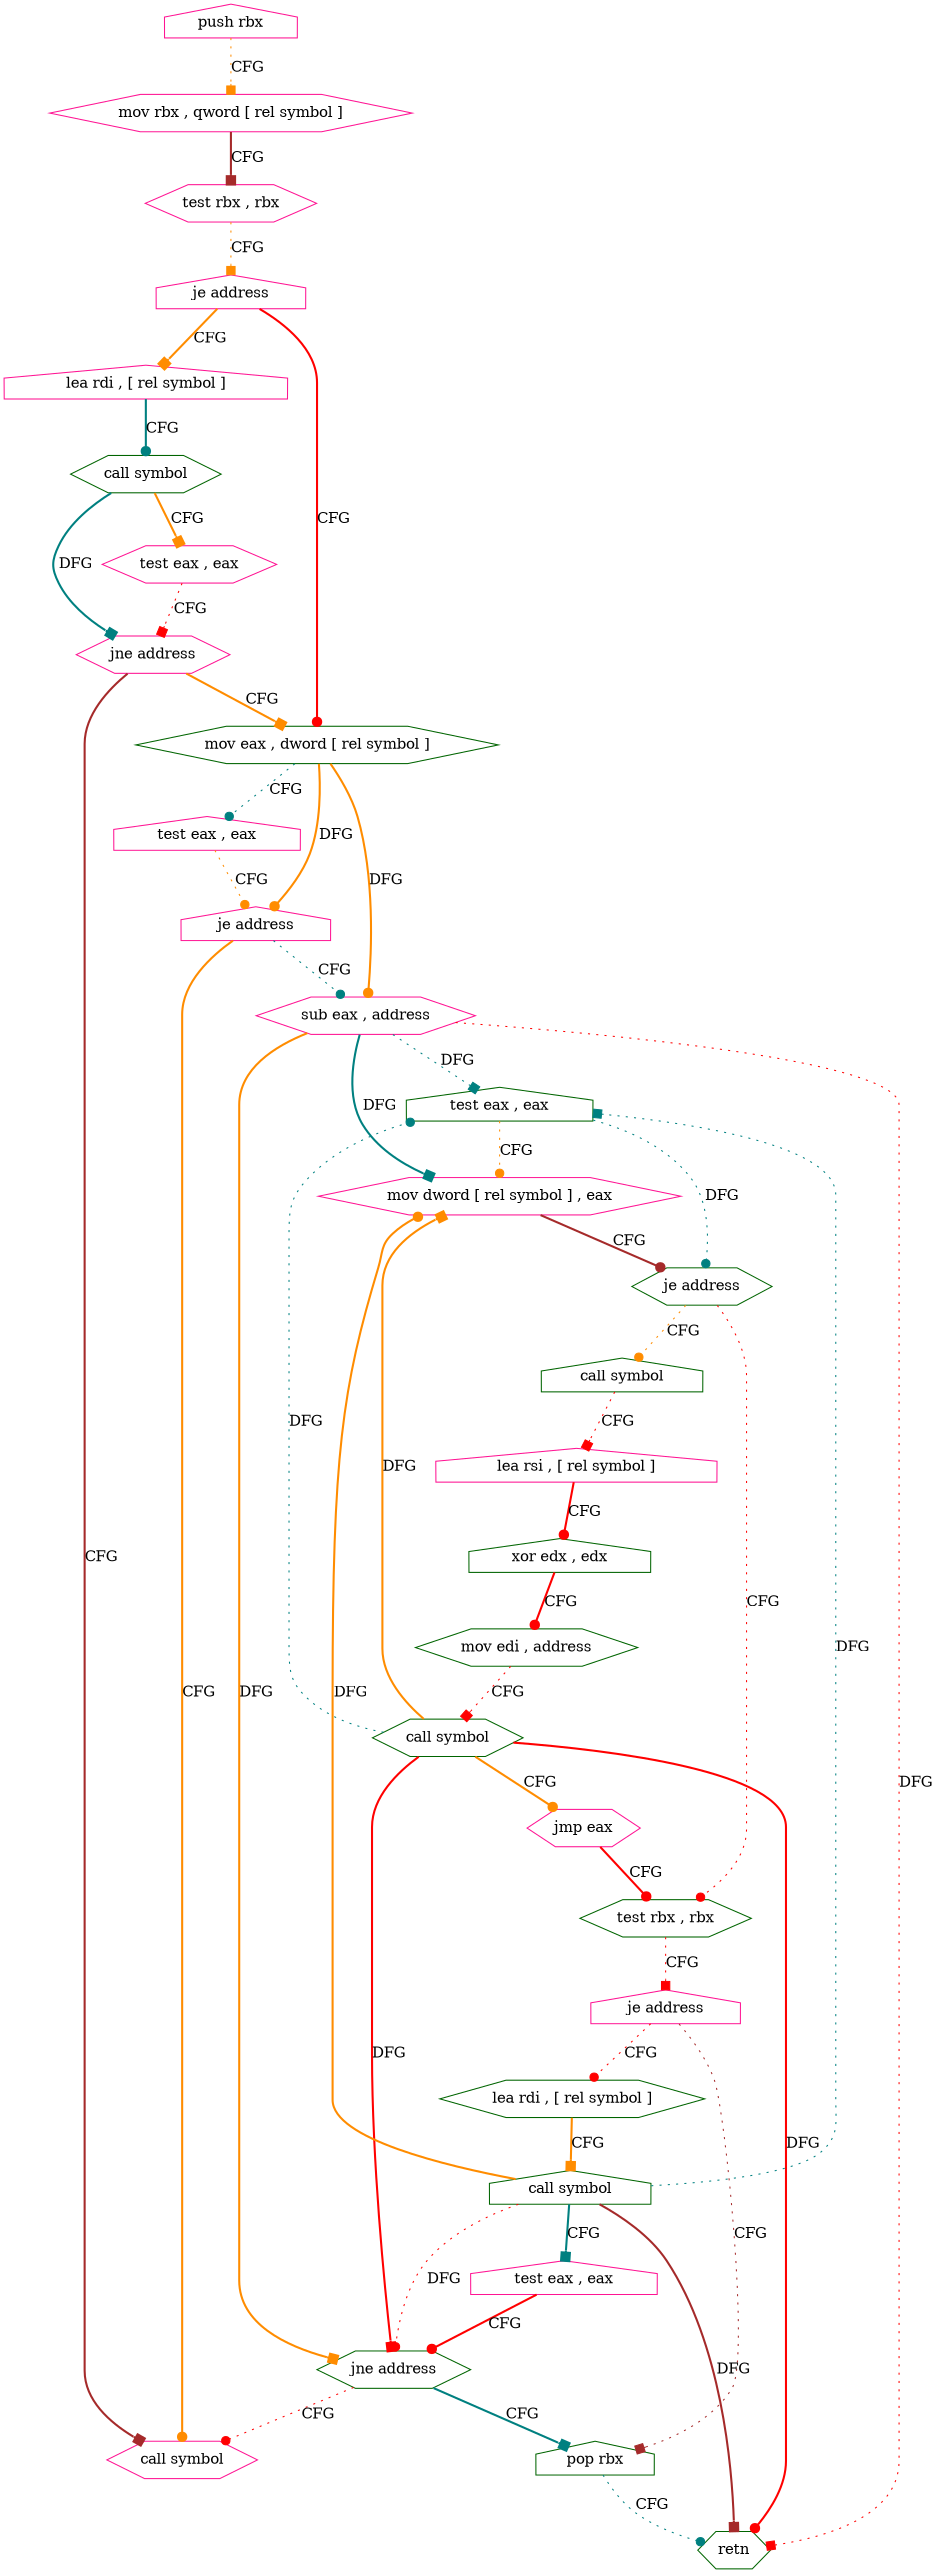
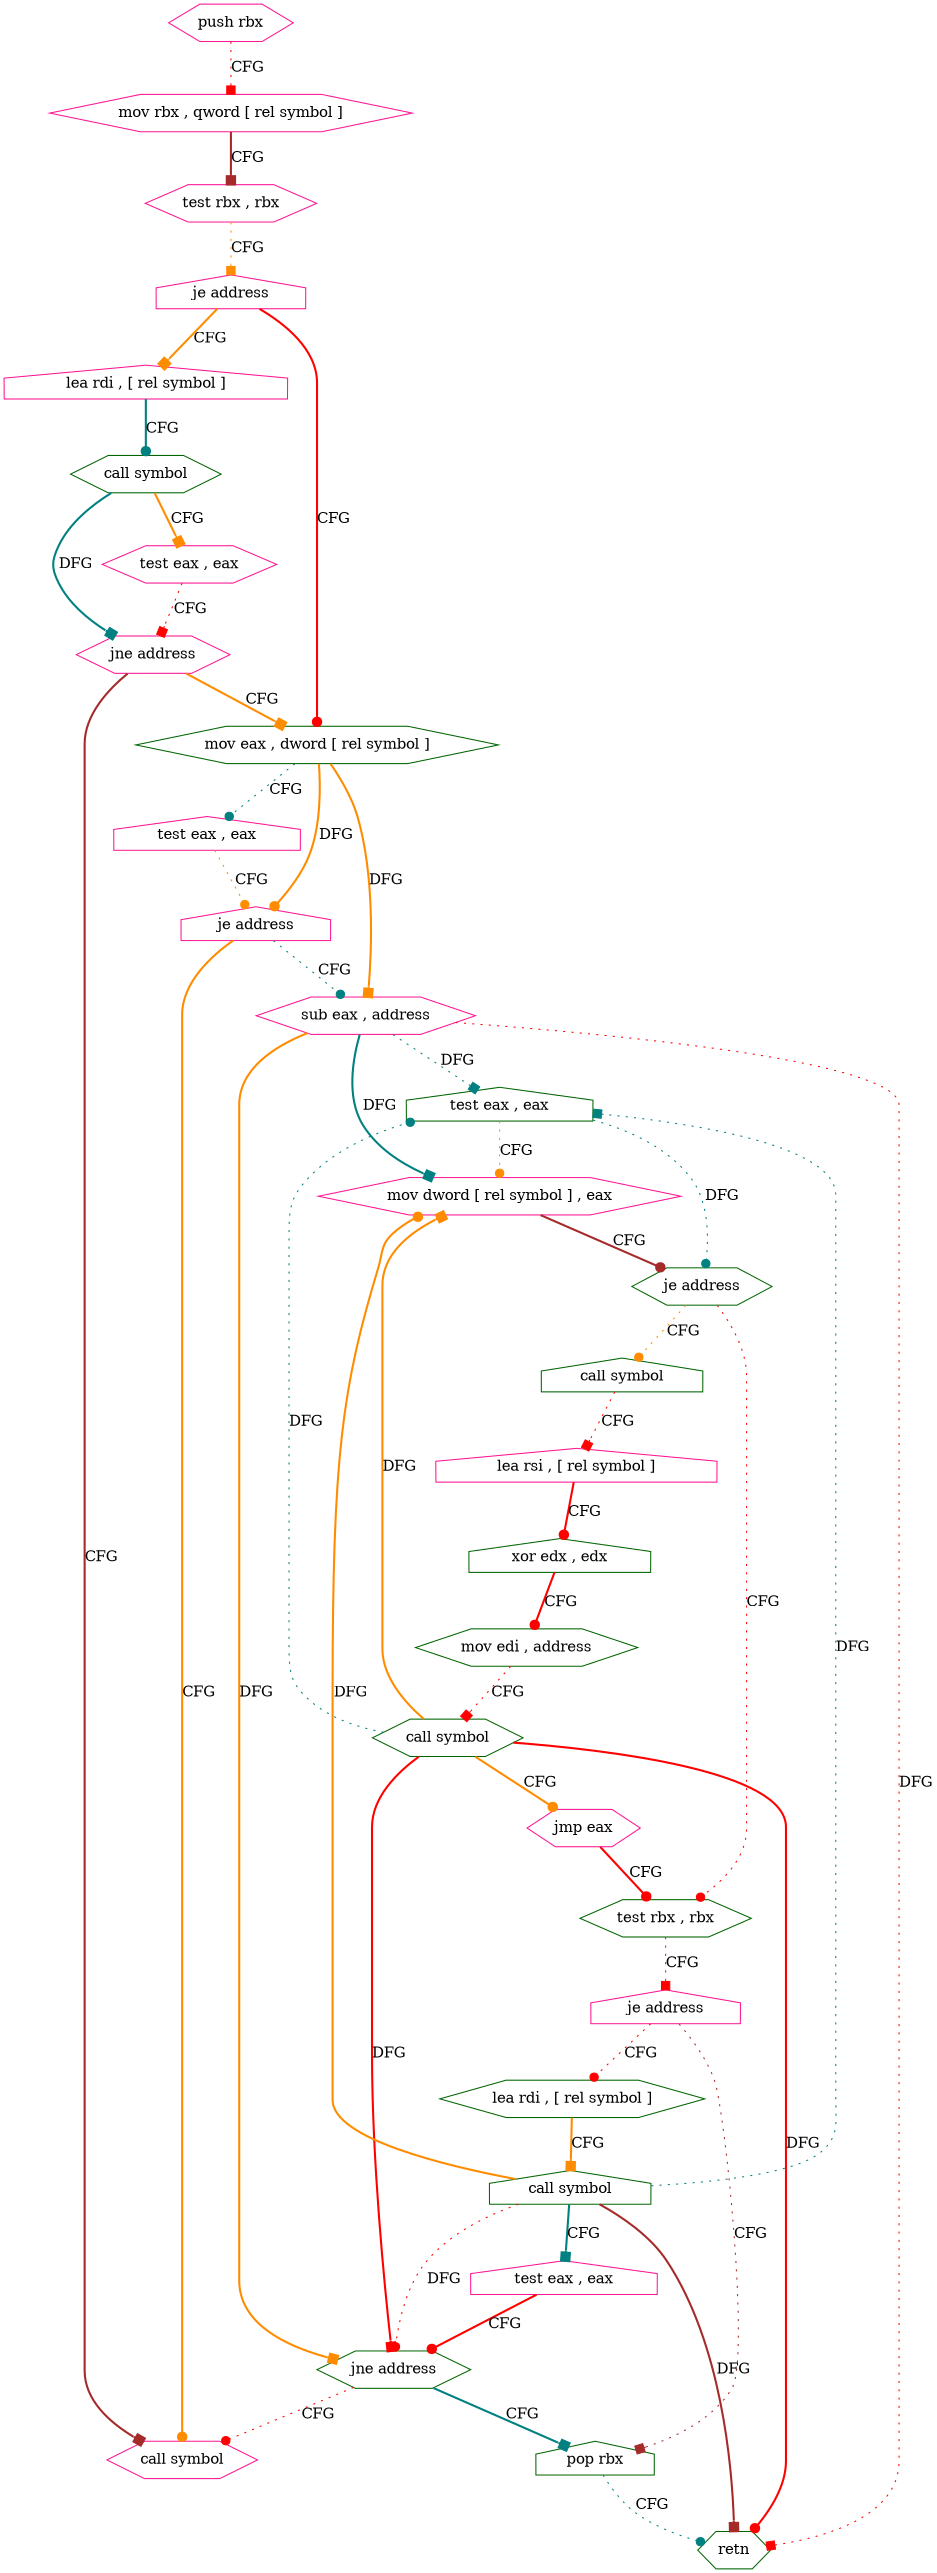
node "push rbx": shape house -> hexagon
edge "push rbx" -> "mov rbx , qword [ rel symbol ]": color darkorange -> red
edge "mov eax , dword [ rel symbol ]" -> "sub eax , address": arrowhead dot -> box
